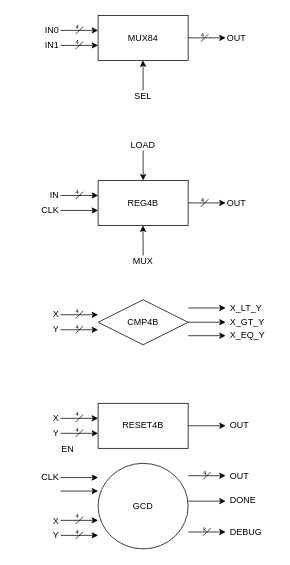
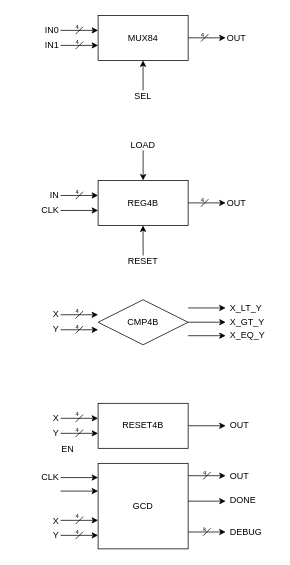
node "MUX": label "MUX" -> "RESET"
node "GCD": shape ellipse -> rectangle
